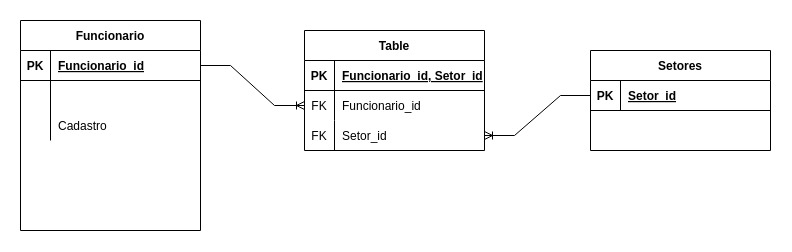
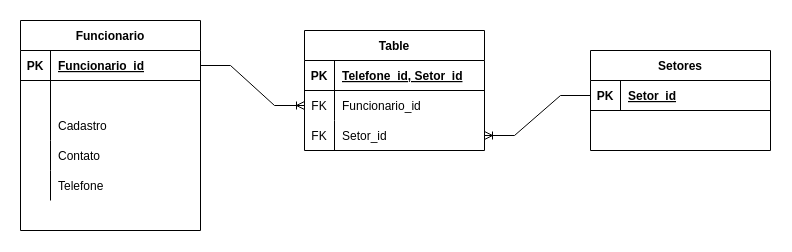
node "Funcionario_id, Setor_id": label "Funcionario_id, Setor_id" -> "Telefone_id, Setor_id"
node "Contato": added
node "Telefone": added
